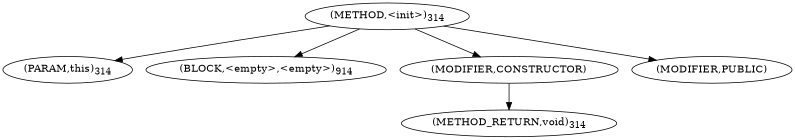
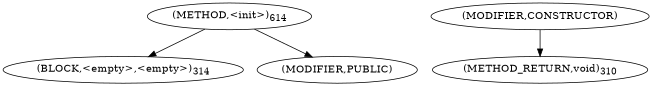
node "(METHOD,<init>)": text "314" -> "614"
edge "(METHOD,<init>)" -> "(MODIFIER,CONSTRUCTOR)": removed
node "(BLOCK,<empty>,<empty>)": text "914" -> "314"
node "(PARAM,this)": removed
node "(METHOD_RETURN,void)": text "314" -> "310"
